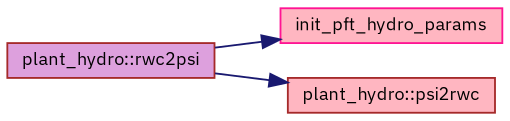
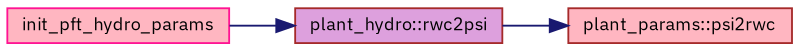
edge "plant_hydro::rwc2psi" -> "init_pft_hydro_params": reversed
node "plant_hydro::psi2rwc": label "plant_hydro::psi2rwc" -> "plant_params::psi2rwc"
